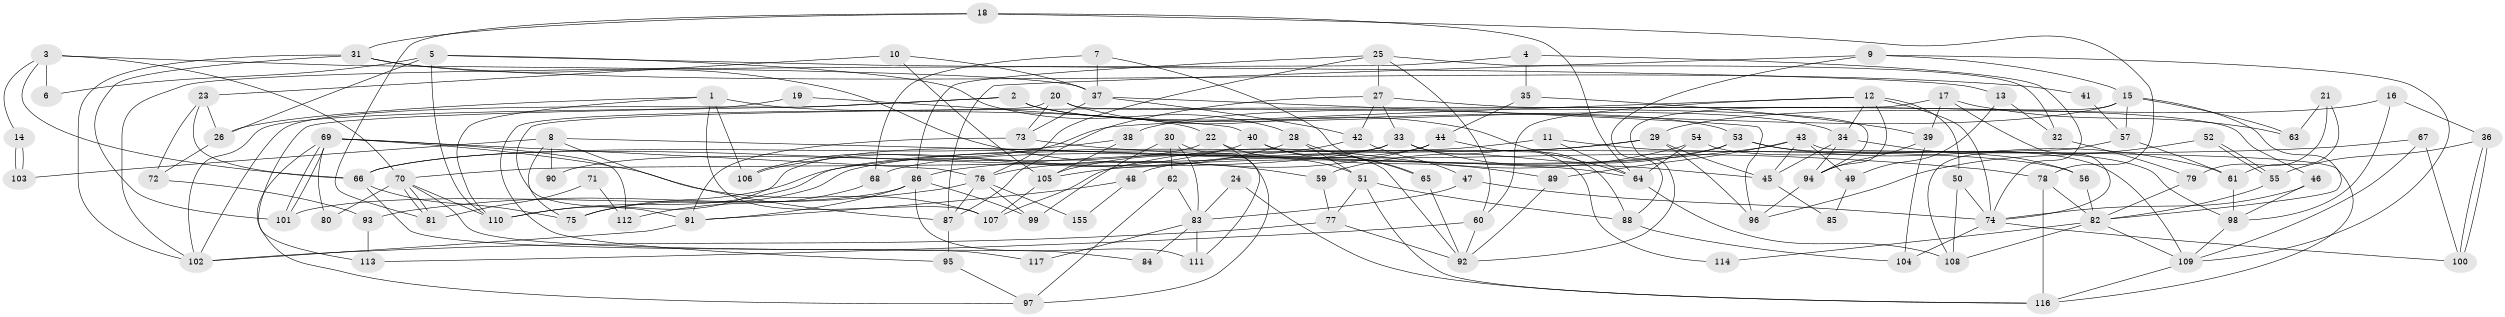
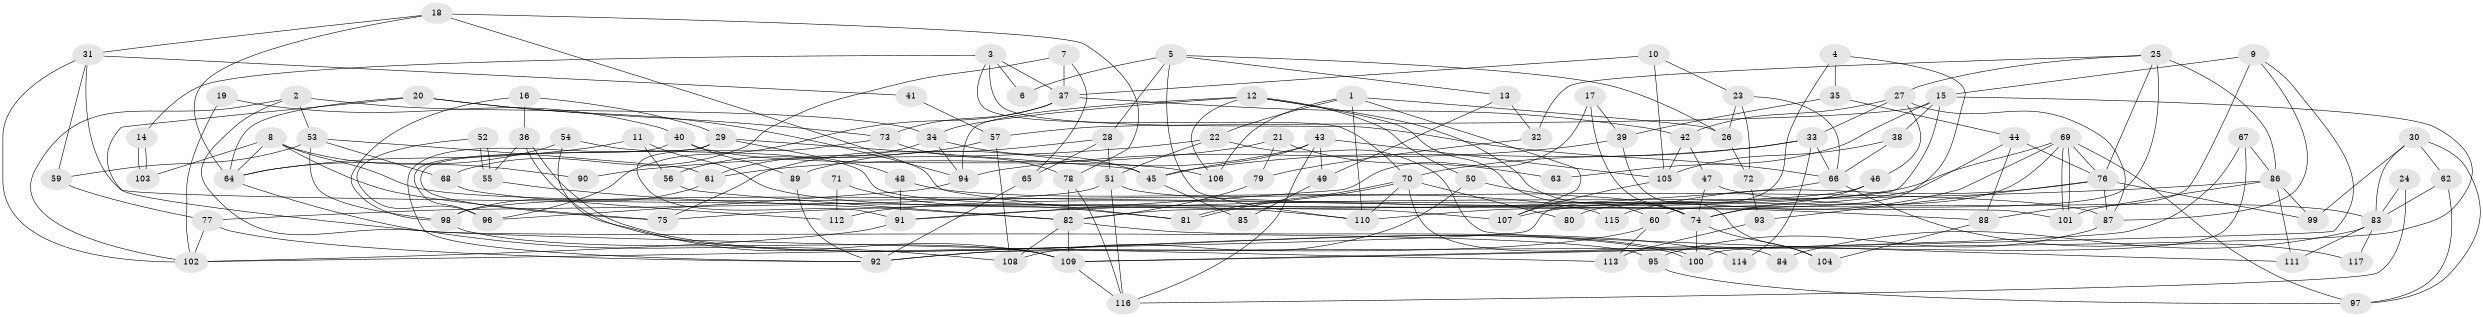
edge "17" -- "63": removed
node "155": label "155" -> "115"
